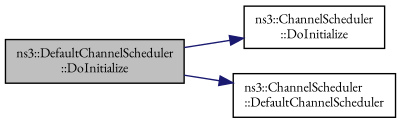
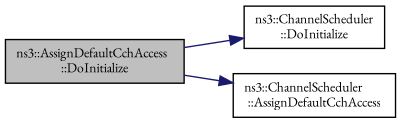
node "ns3::DefaultChannelScheduler ::DoInitialize": label "ns3::DefaultChannelScheduler ::DoInitialize" -> "ns3::AssignDefaultCchAccess ::DoInitialize"
node "ns3::ChannelScheduler ::DefaultChannelScheduler": label "ns3::ChannelScheduler ::DefaultChannelScheduler" -> "ns3::ChannelScheduler ::AssignDefaultCchAccess"
